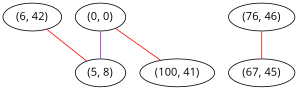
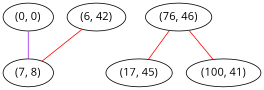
edge "(0, 0)" -- "(100, 41)": now "(76, 46)" -- "(100, 41)"
node "(5, 8)": label "(5, 8)" -> "(7, 8)"
node "(67, 45)": label "(67, 45)" -> "(17, 45)"
